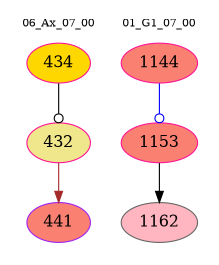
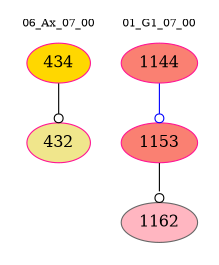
edge "1153" -> "1162": arrowhead normal -> odot
node "441": removed
